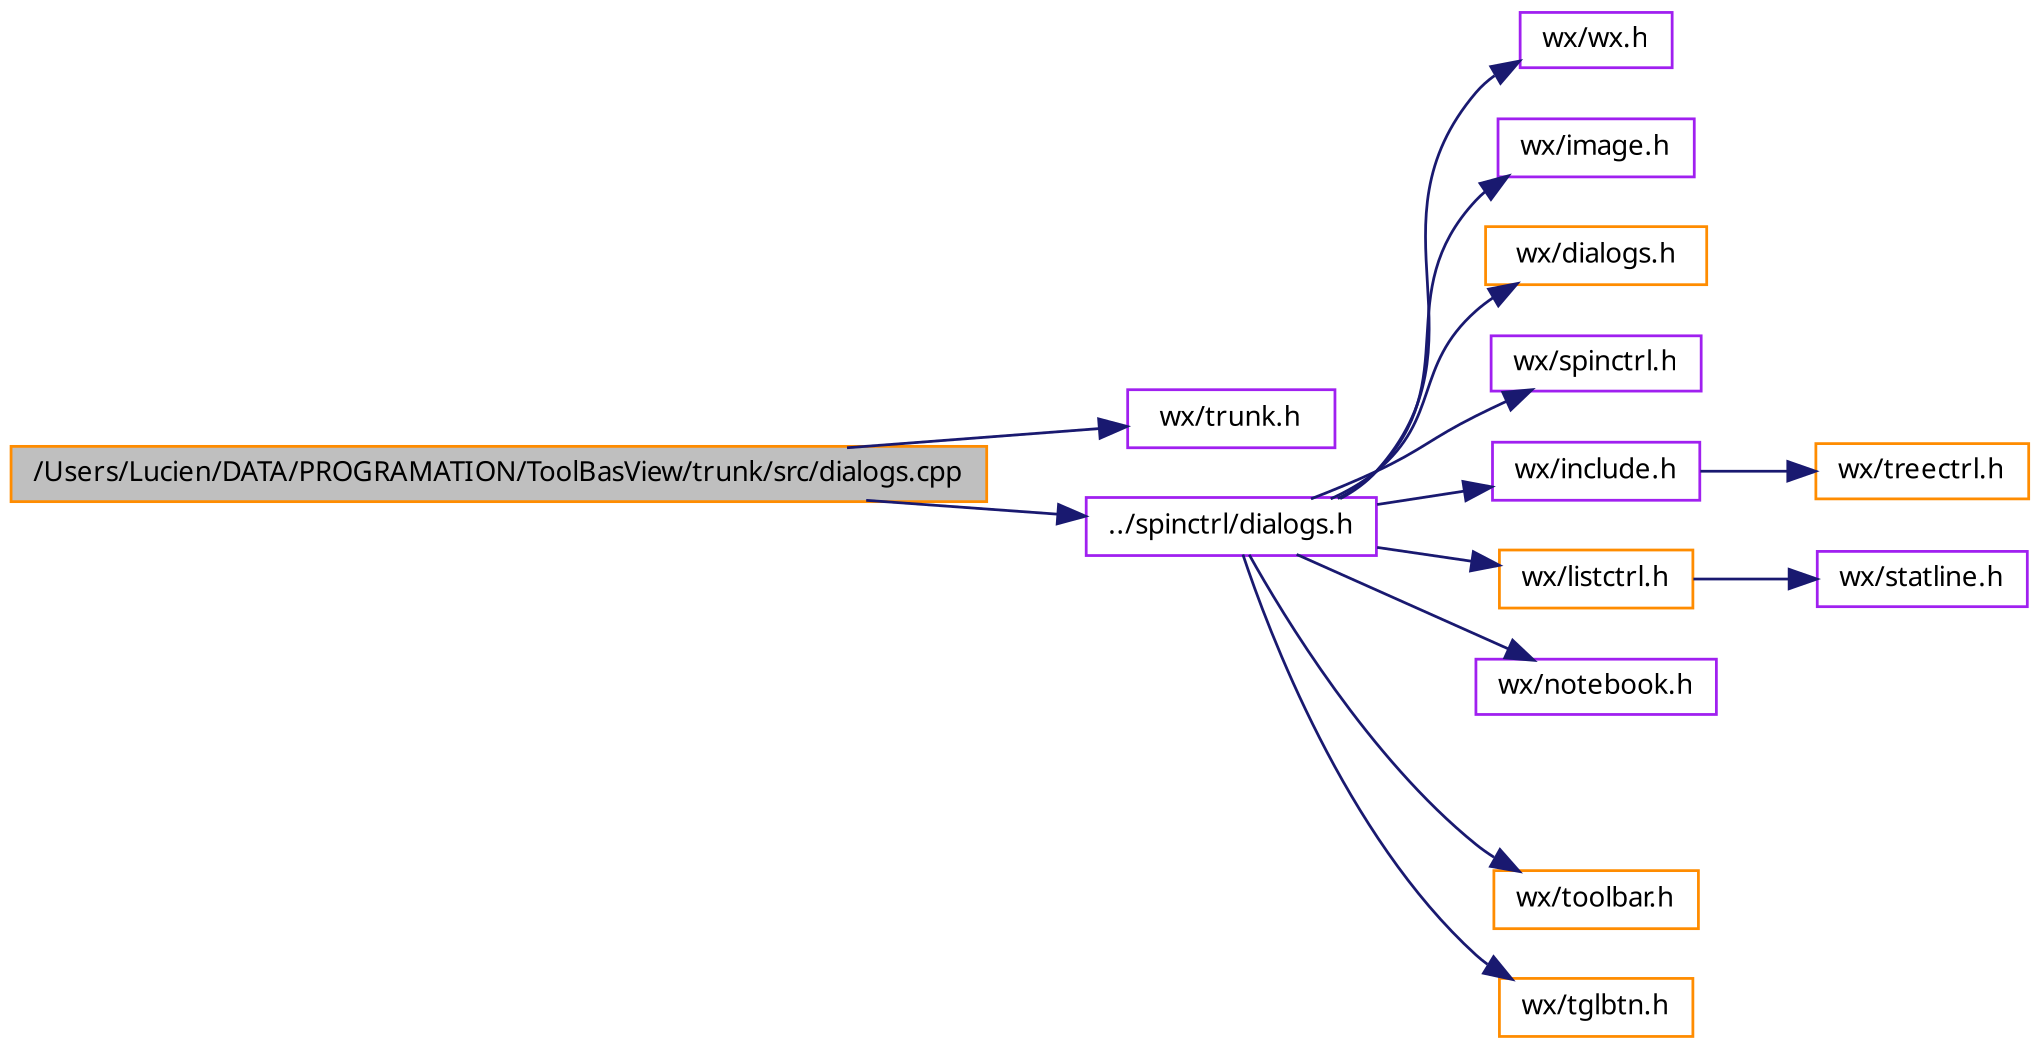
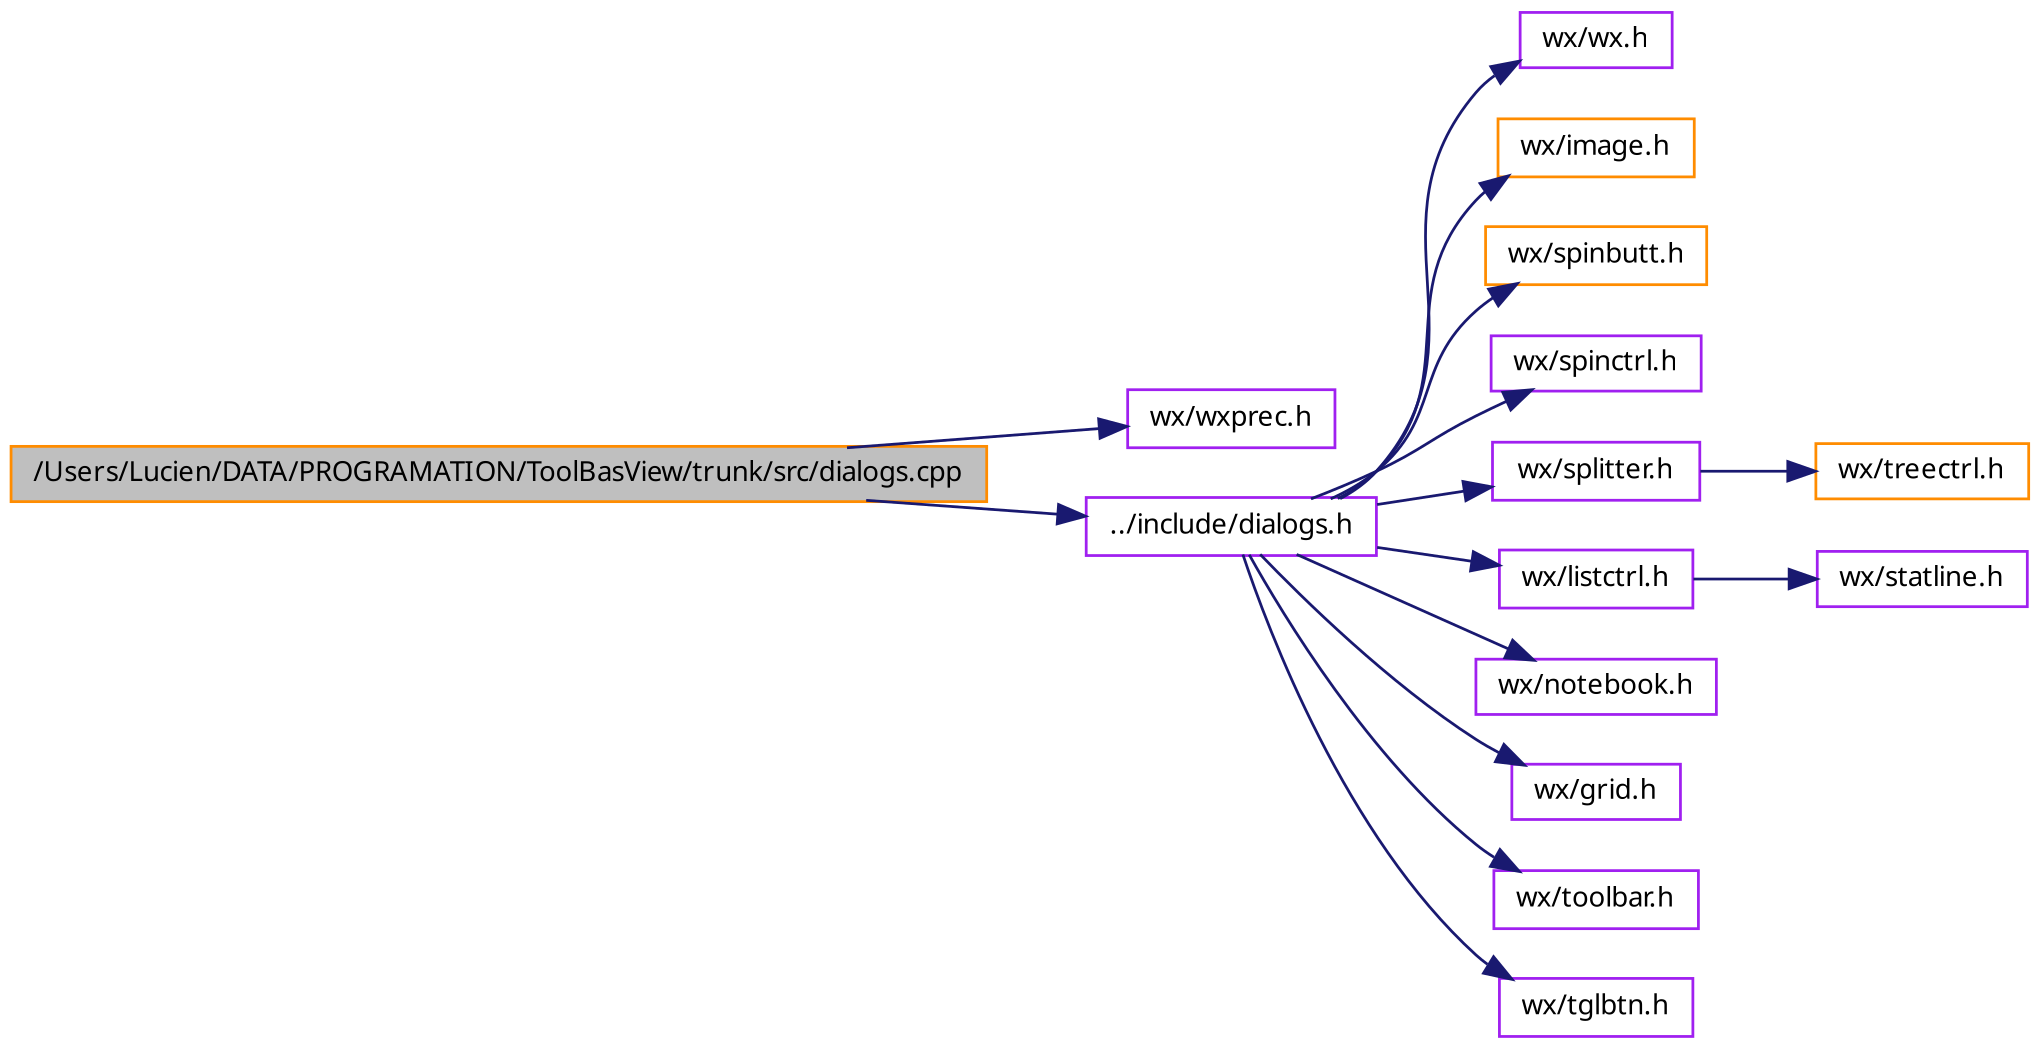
node "wx/image.h": color purple -> darkorange
node "wx/dialogs.h": label "wx/dialogs.h" -> "wx/spinbutt.h"
node "wx/trunk.h": label "wx/trunk.h" -> "wx/wxprec.h"
node "wx/include.h": label "wx/include.h" -> "wx/splitter.h"
node "../spinctrl/dialogs.h": label "../spinctrl/dialogs.h" -> "../include/dialogs.h"
node "wx/listctrl.h": color darkorange -> purple
node "wx/grid.h": added
node "wx/toolbar.h": color darkorange -> purple
node "wx/tglbtn.h": color darkorange -> purple
